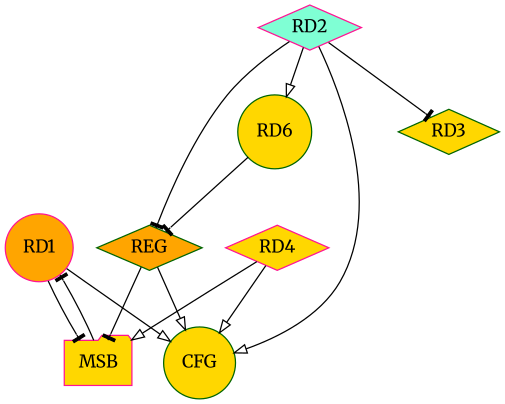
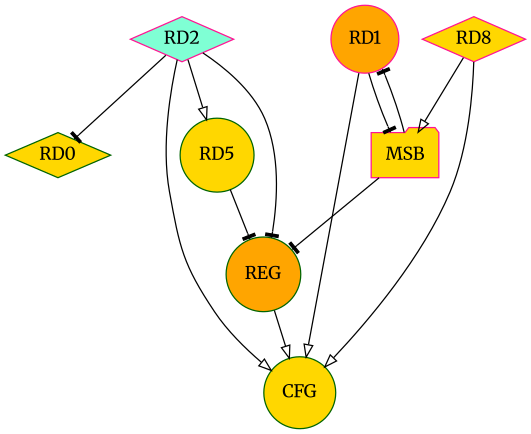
node "RD6": label "RD6" -> "RD5"
node "RD3": label "RD3" -> "RD0"
node "REG": shape diamond -> circle
node "RD4": label "RD4" -> "RD8"
edge "REG" -> "MSB": reversed
